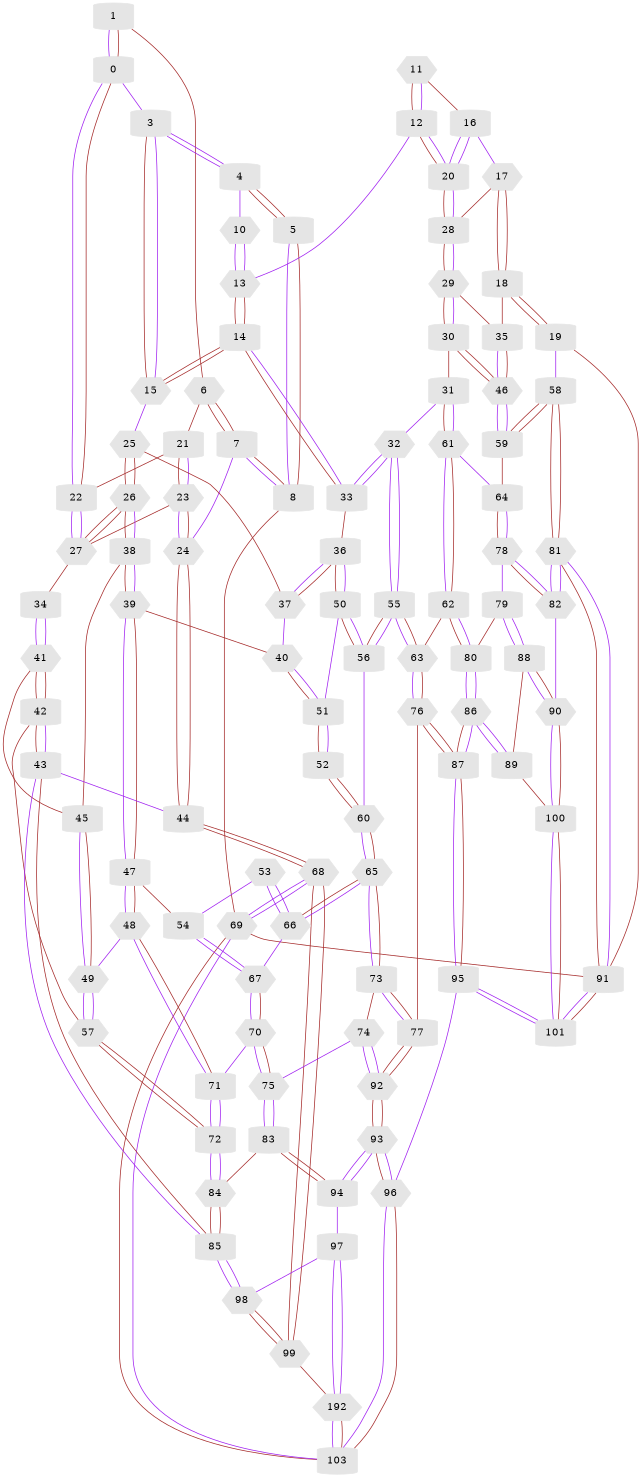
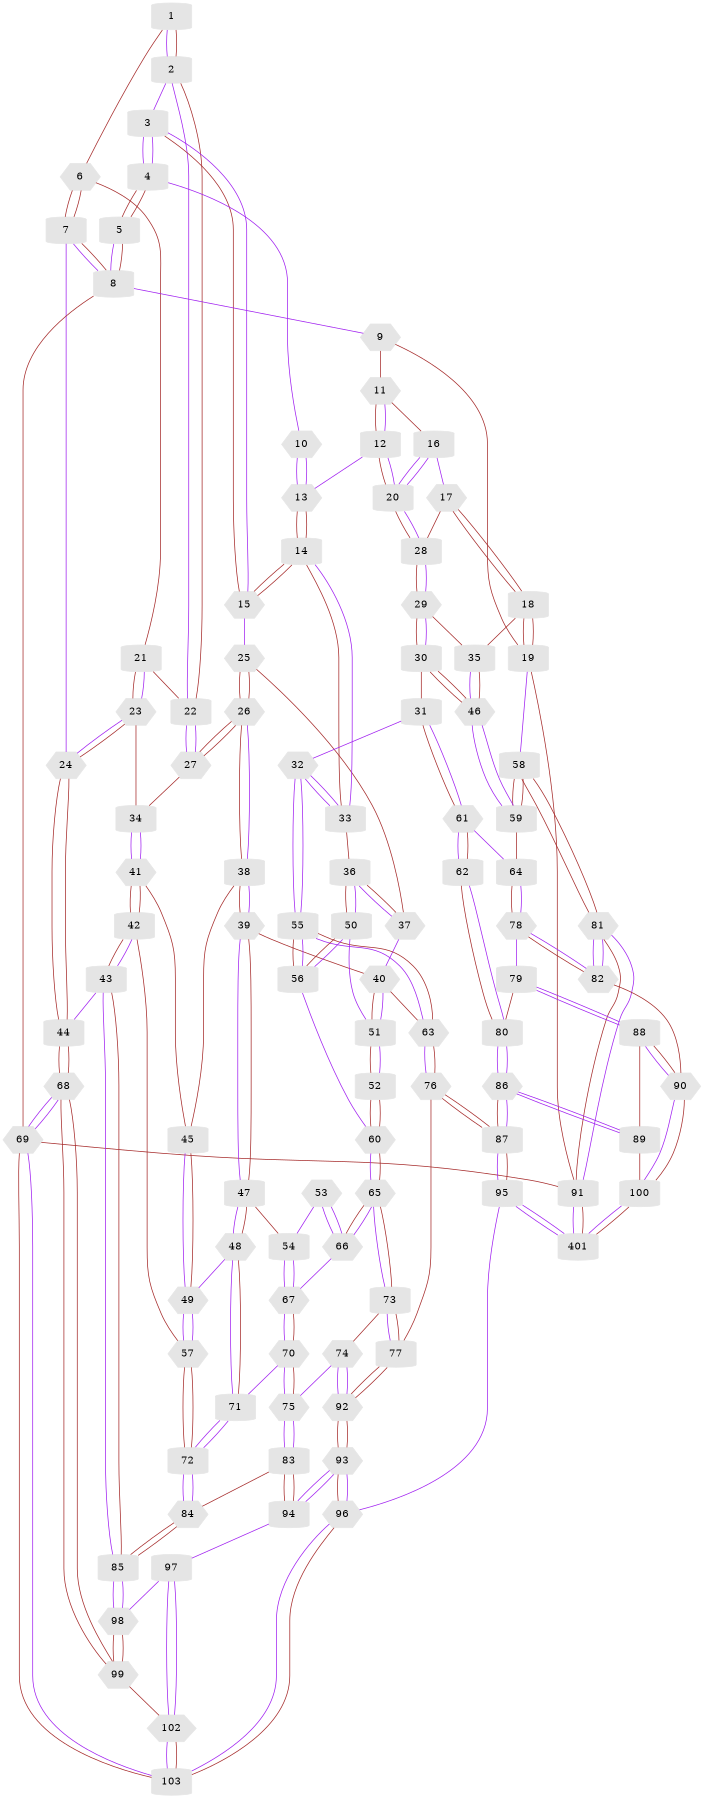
node "0": label "0" -> "2"
node "9": added
edge "23" -- "27": now "23" -- "34"
edge "62" -- "63": now "40" -- "63"
edge "82" -- "90": color purple -> brown
node "101": label "101" -> "401"
node "192": label "192" -> "102"
